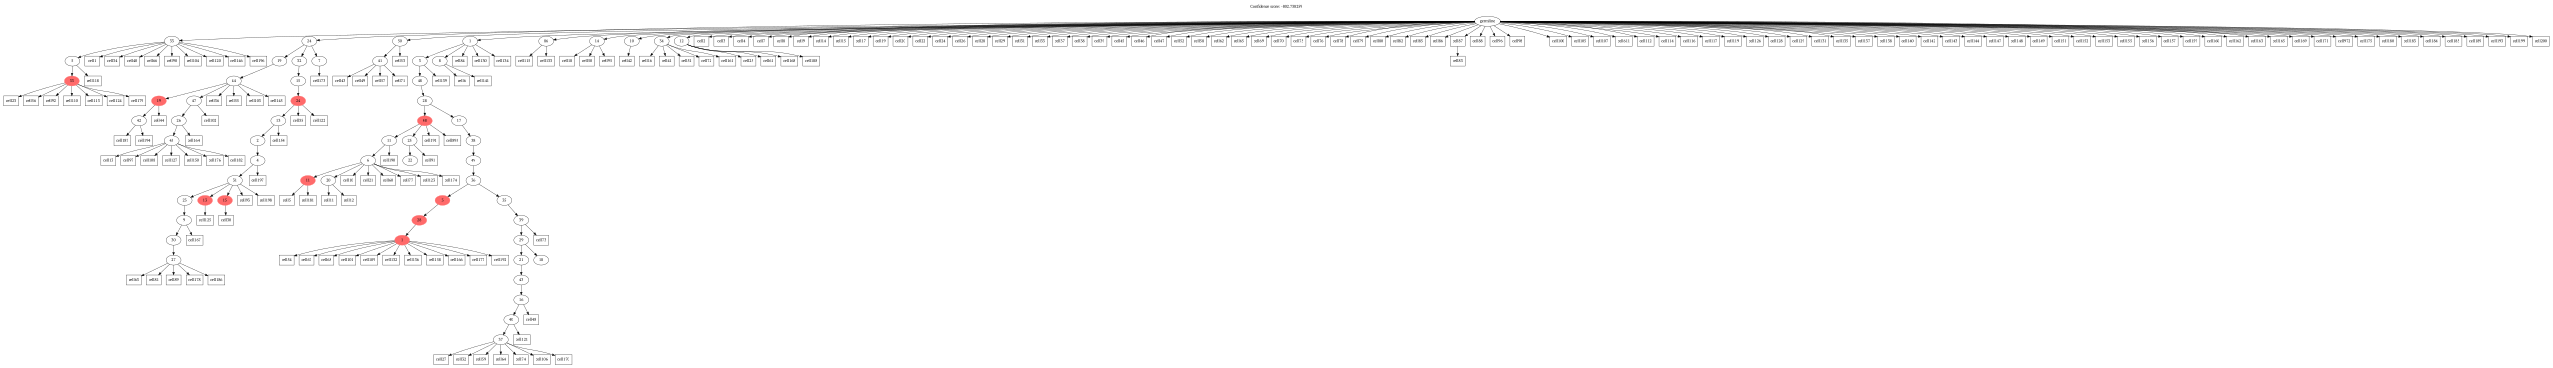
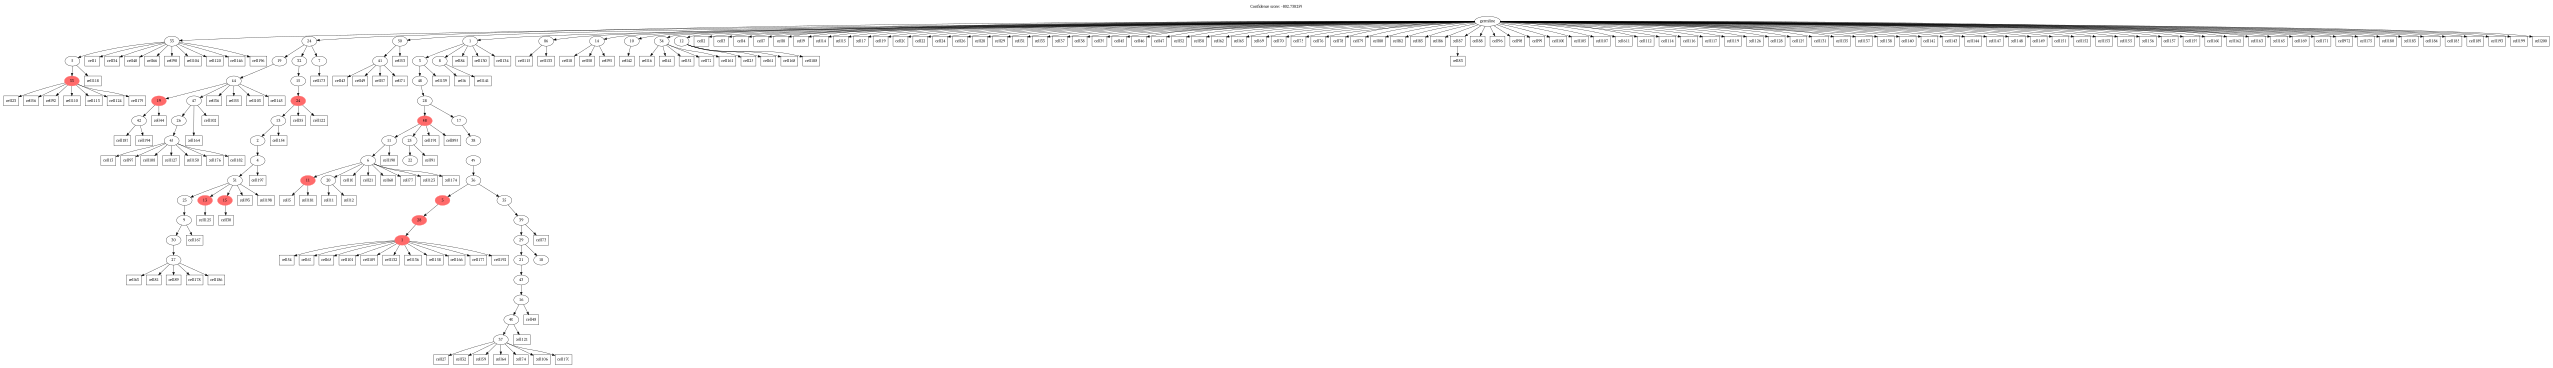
node "cell99": added
edge "26" -> "cell164": now "47" -> "cell164"
edge "38" -> "49": removed
